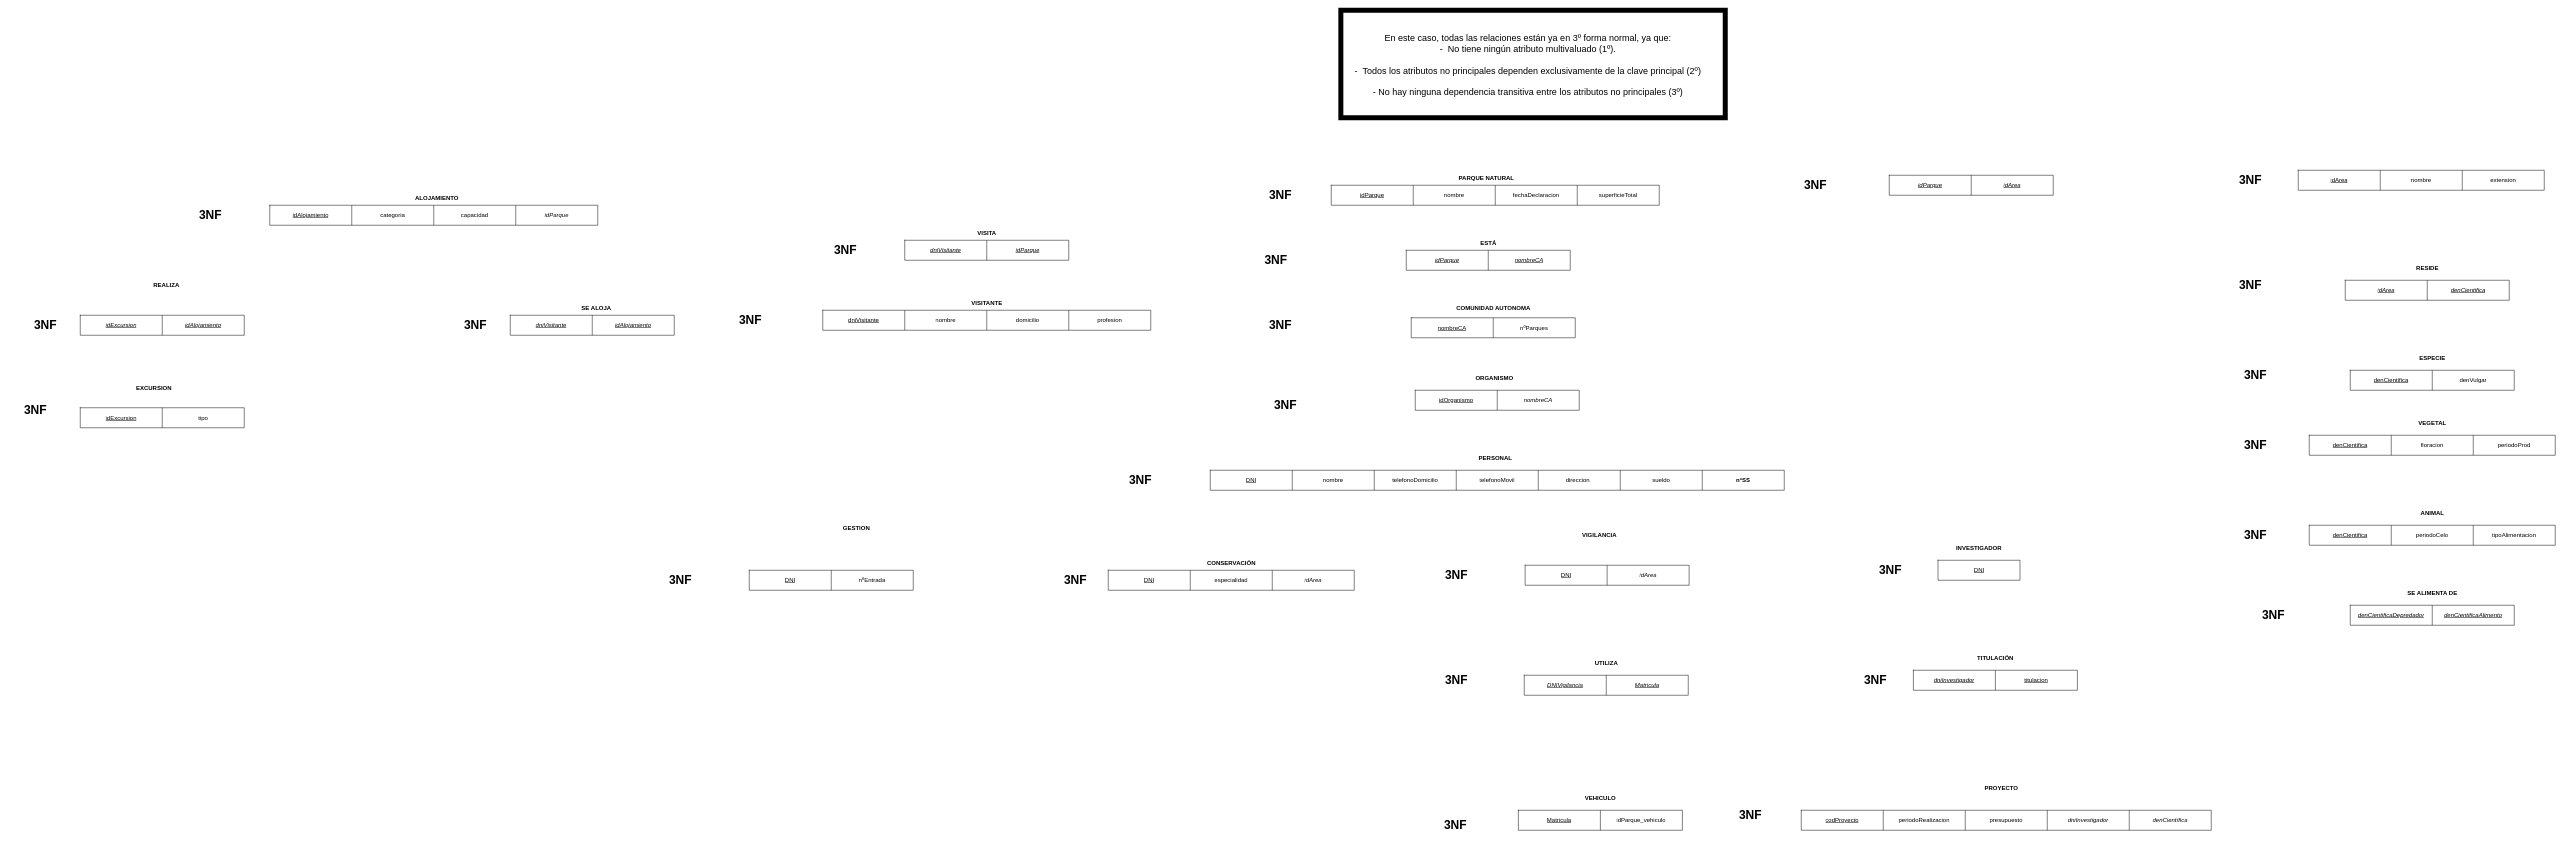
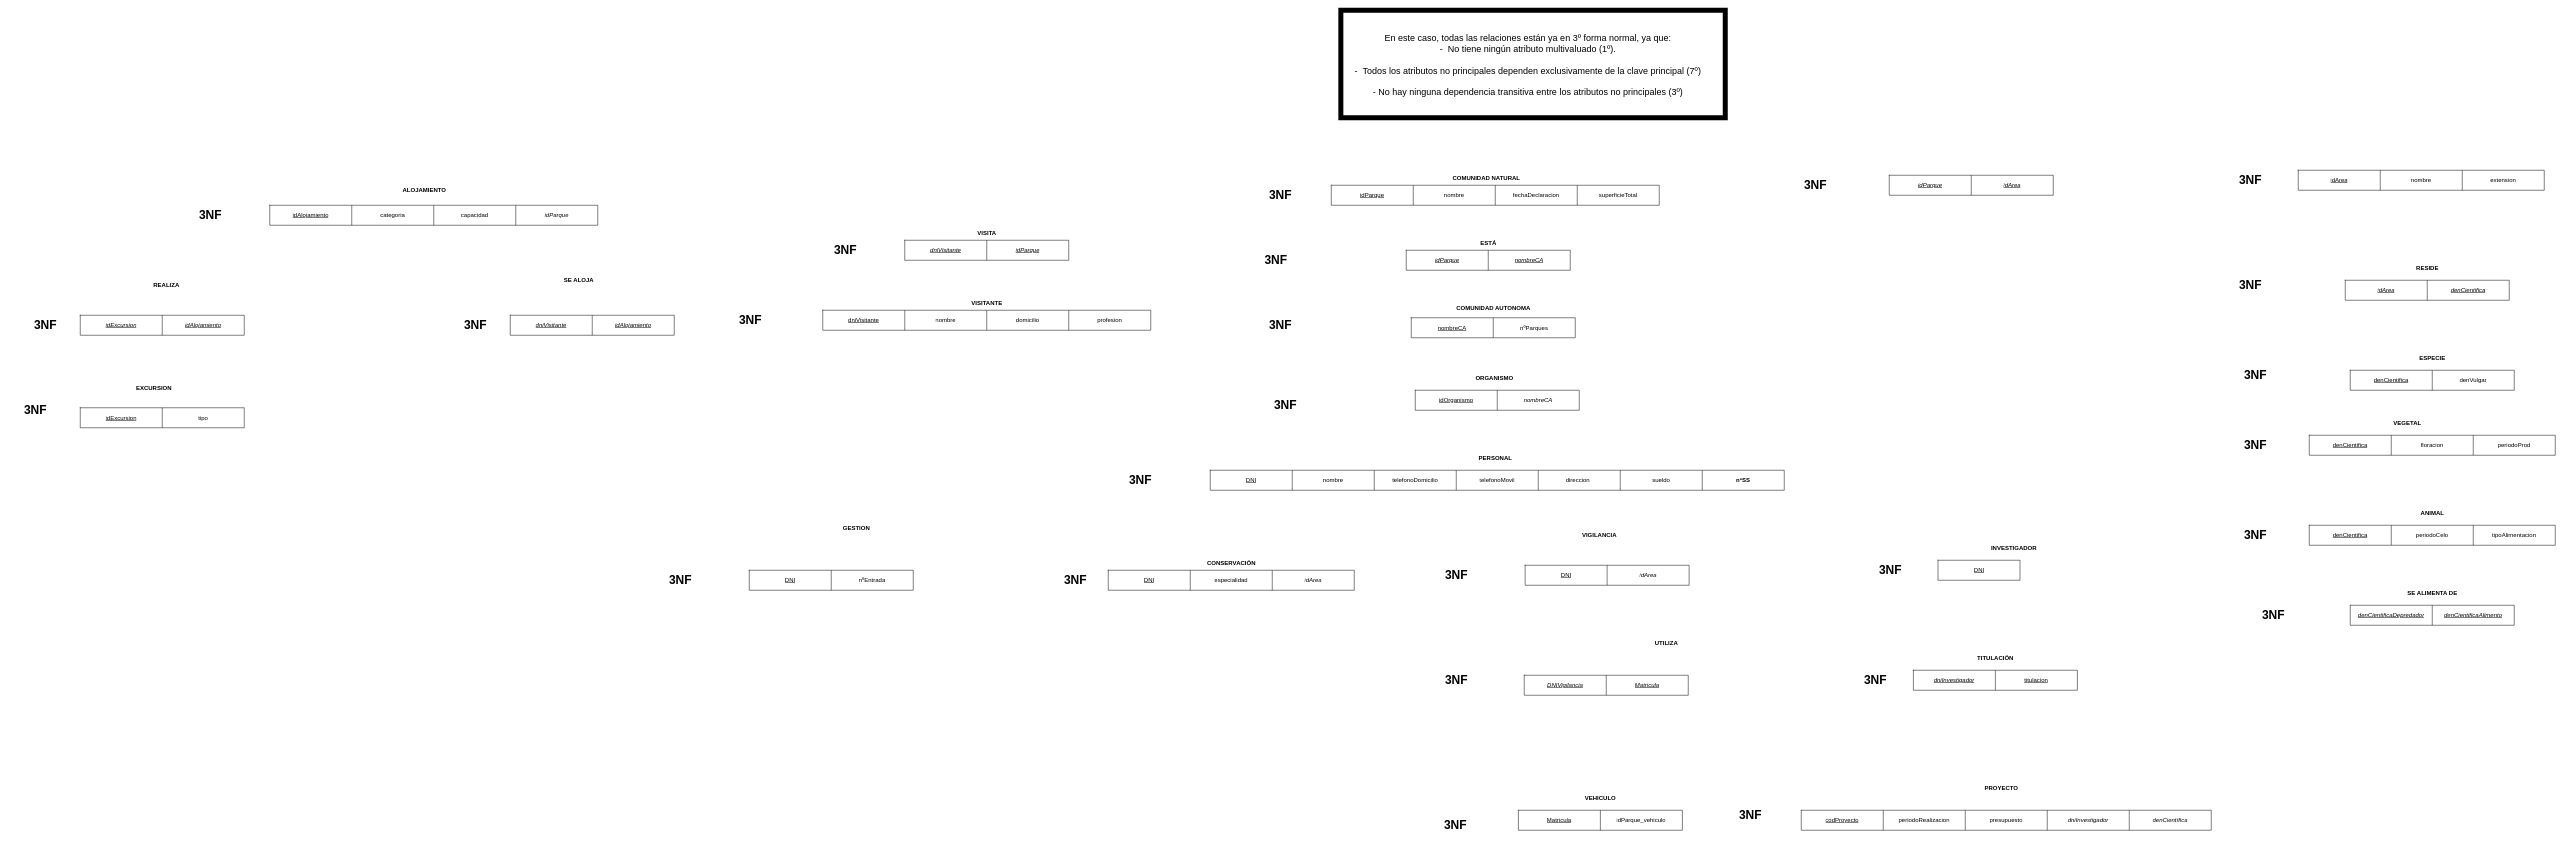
node "En este caso, todas las relaciones están ya en 3º forma normal, ya que: - No tiene ningún atributo multivaluado (1º). - Todos los atributos no principales dependen exclusivamente de la clave principal (2º) - No hay ninguna dependencia transitiva entre los atributos no principales (3º)": label "En este caso, todas las relaciones están ya en 3º forma normal, ya que: - No tiene ningún atributo multivaluado (1º). - Todos los atributos no principales dependen exclusivamente de la clave principal (2º) - No hay ninguna dependencia transitiva entre los atributos no principales (3º)" -> "En este caso, todas las relaciones están ya en 3º forma normal, ya que: - No tiene ningún atributo multivaluado (1º). - Todos los atributos no principales dependen exclusivamente de la clave principal (7º) - No hay ninguna dependencia transitiva entre los atributos no principales (3º)"
node "PARQUE NATURAL": label "PARQUE NATURAL" -> "COMUNIDAD NATURAL"
node "ALOJAMIENTO": moved (437, 198) -> (425, 190)
node "SE ALOJA": moved (597, 308) -> (579, 280)
node "VEGETAL": moved (2432, 423) -> (2407, 423)
node "INVESTIGADOR": moved (1979, 548) -> (2014, 548)
node "UTILIZA": moved (1606, 663) -> (1666, 643)
